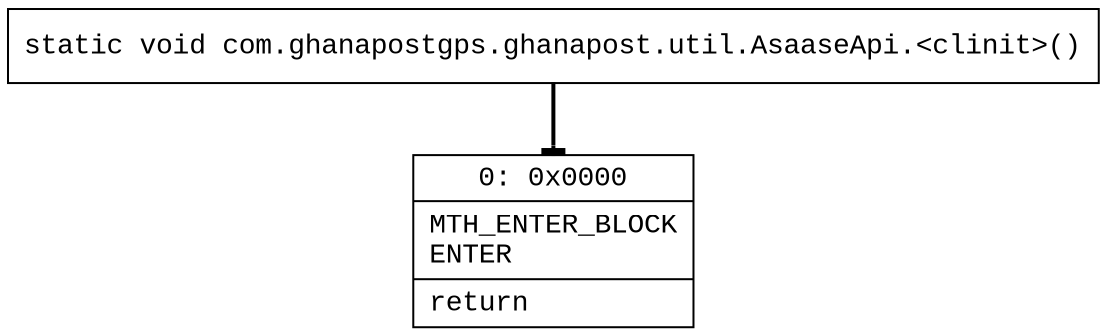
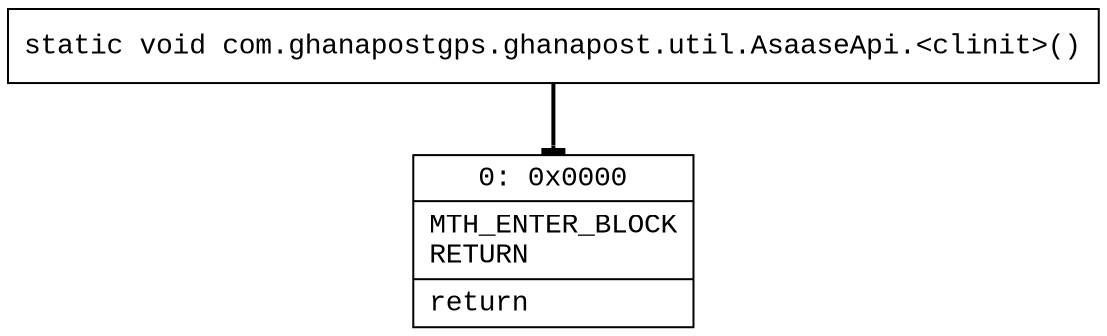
node "0: 0x0000": text "ENTER" -> "RETURN"
